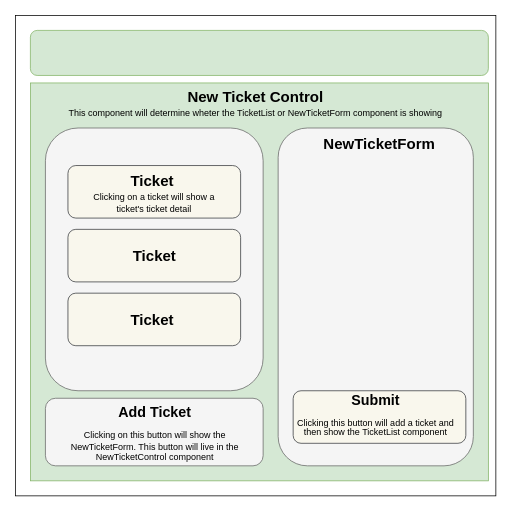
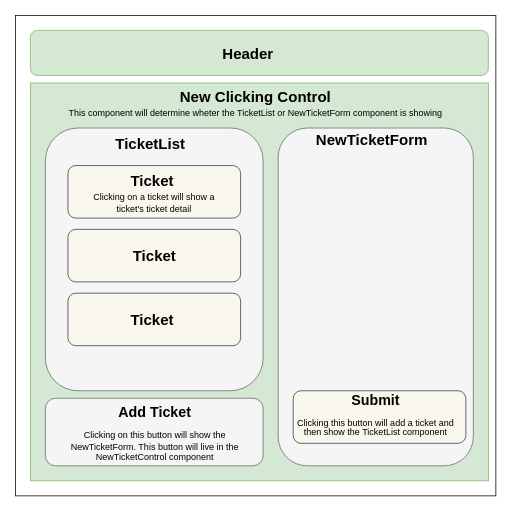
node "Header": added
node "New Ticket Control": label "New Ticket Control" -> "New Clicking Control"
node "TicketList": added
node "NewTicketForm": moved (379, 143) -> (372, 139)
